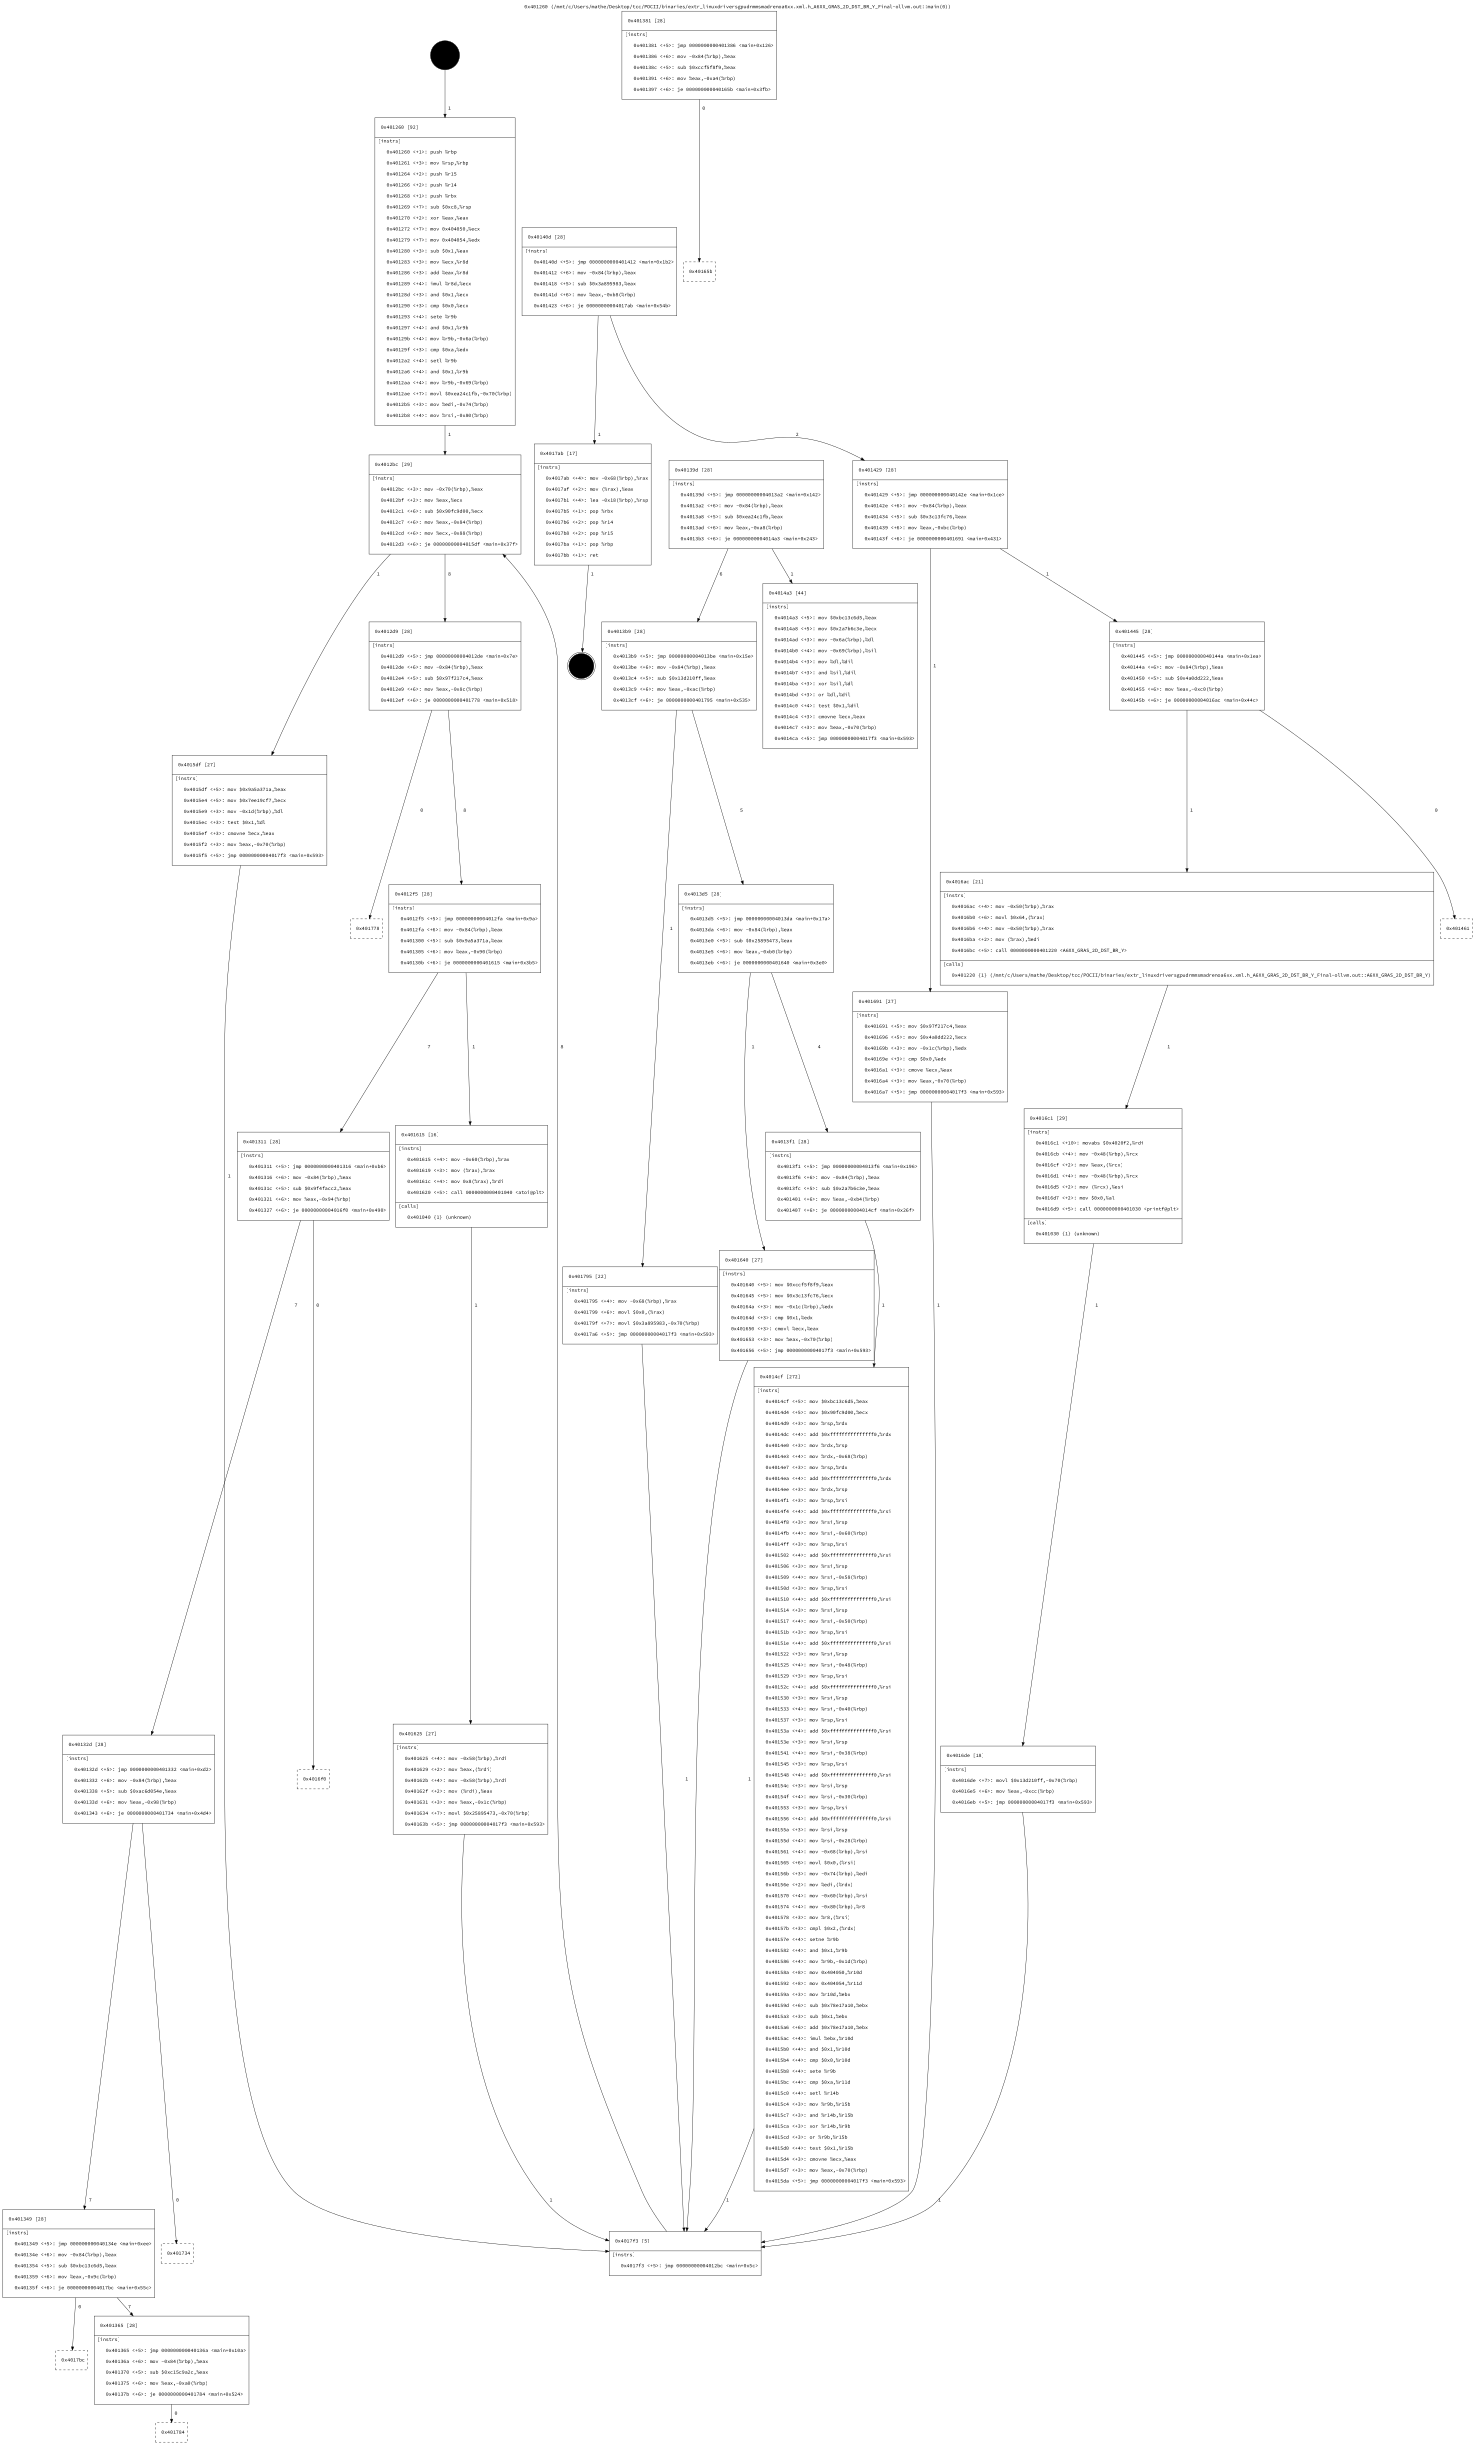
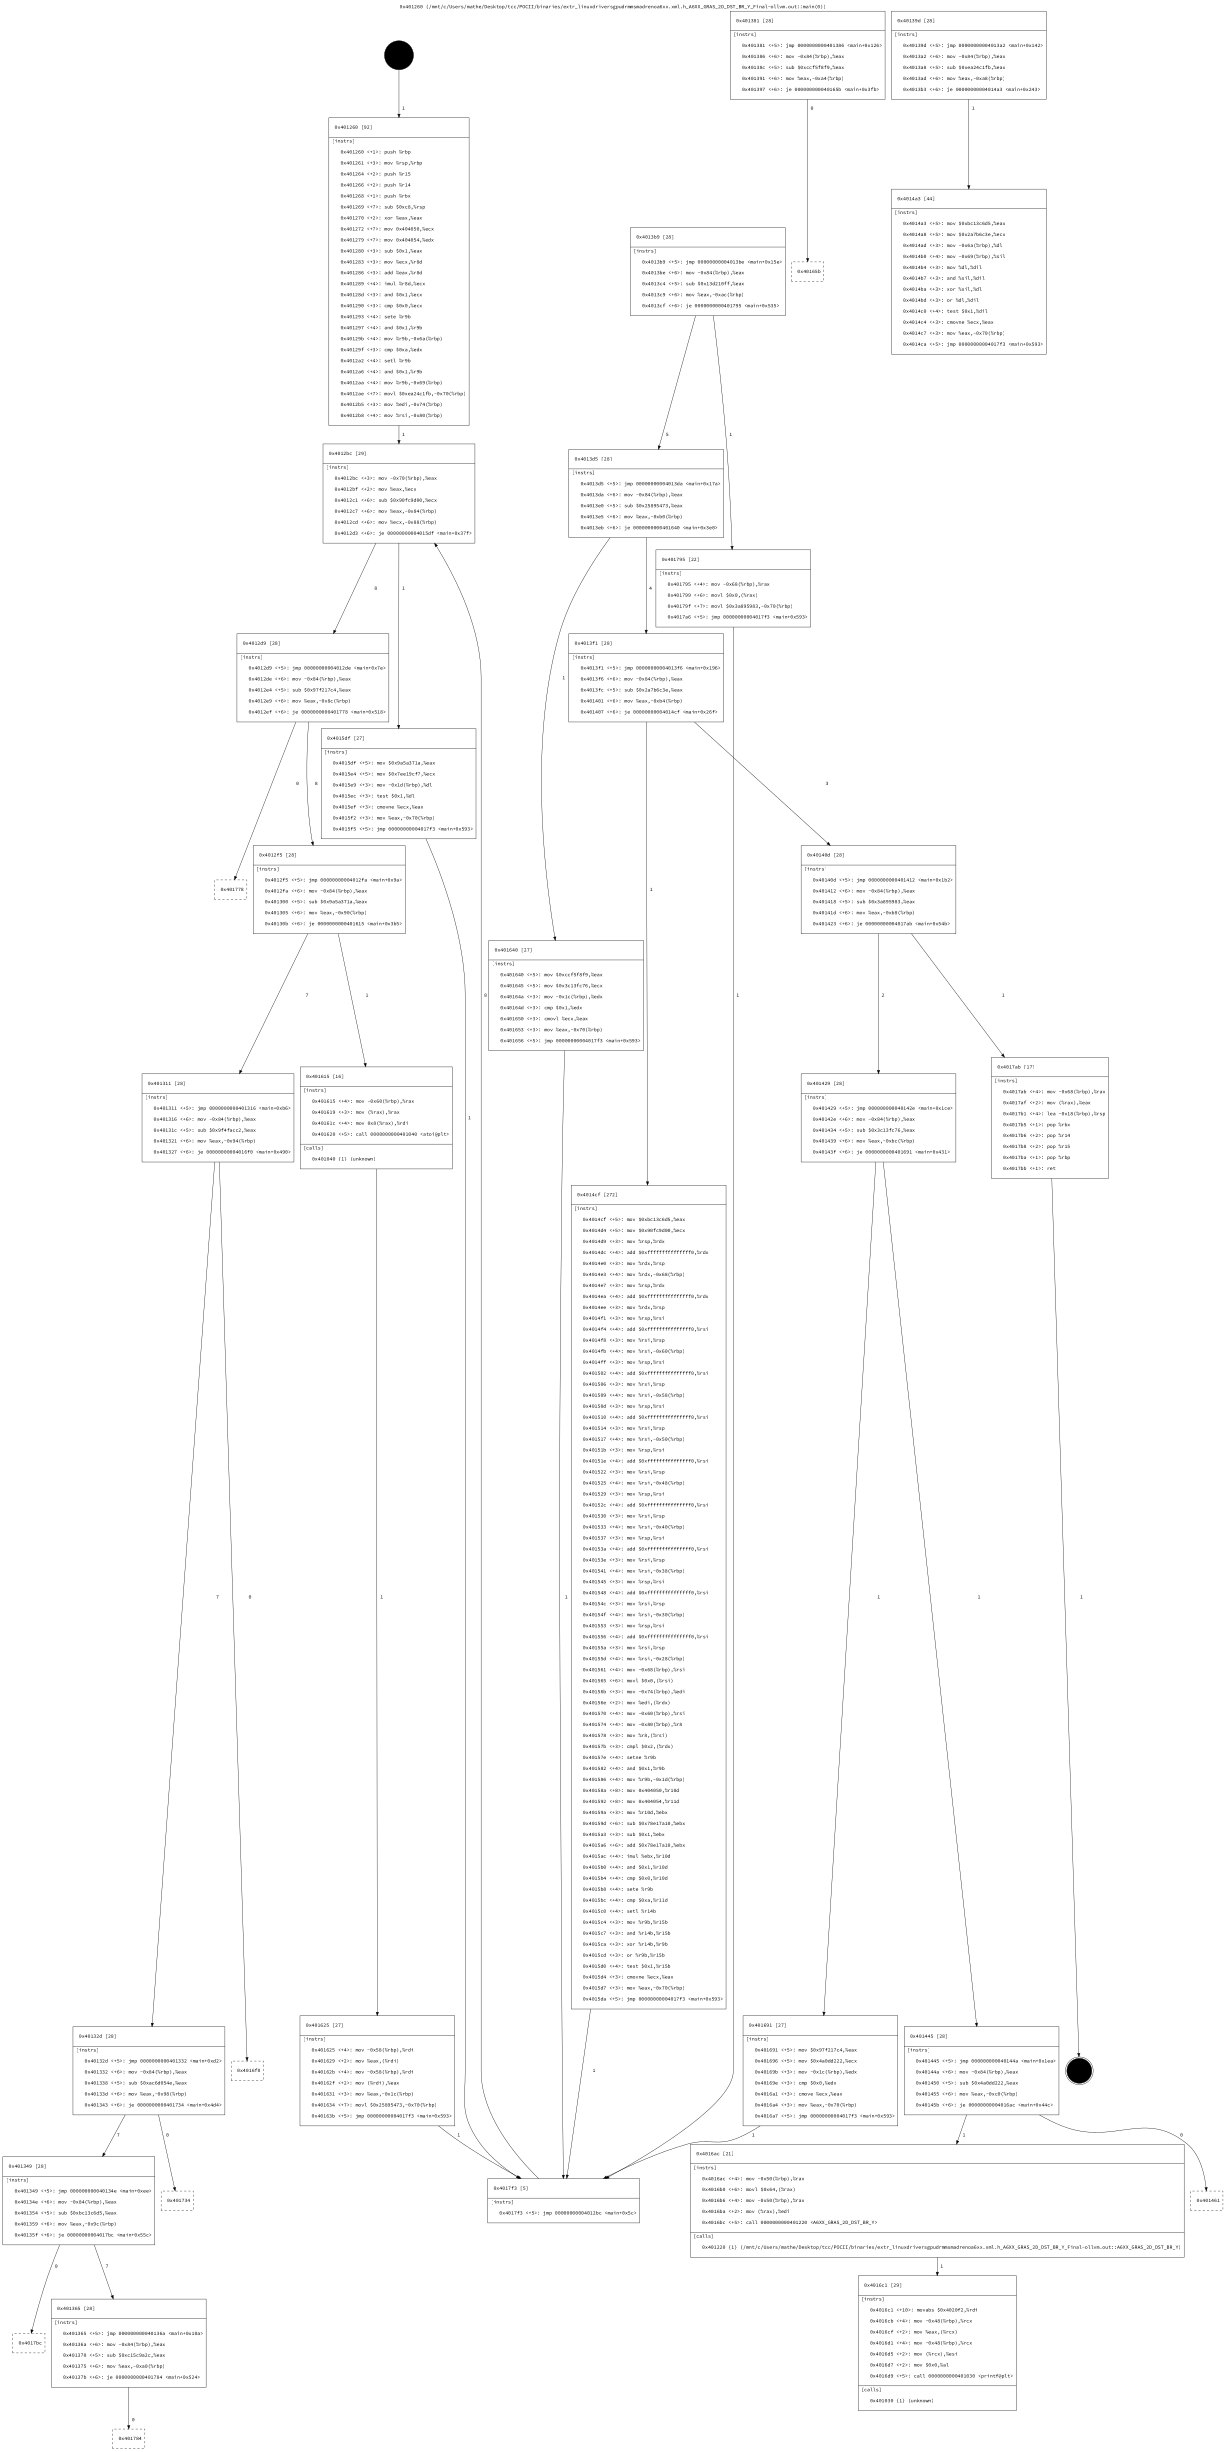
edge "0x40139d [28]" -> "0x4013b9 [28]": removed, label "6"
edge "0x4013f1 [28]" -> "0x40140d [28]": added, label "3"
node "0x4016de [18]": removed
